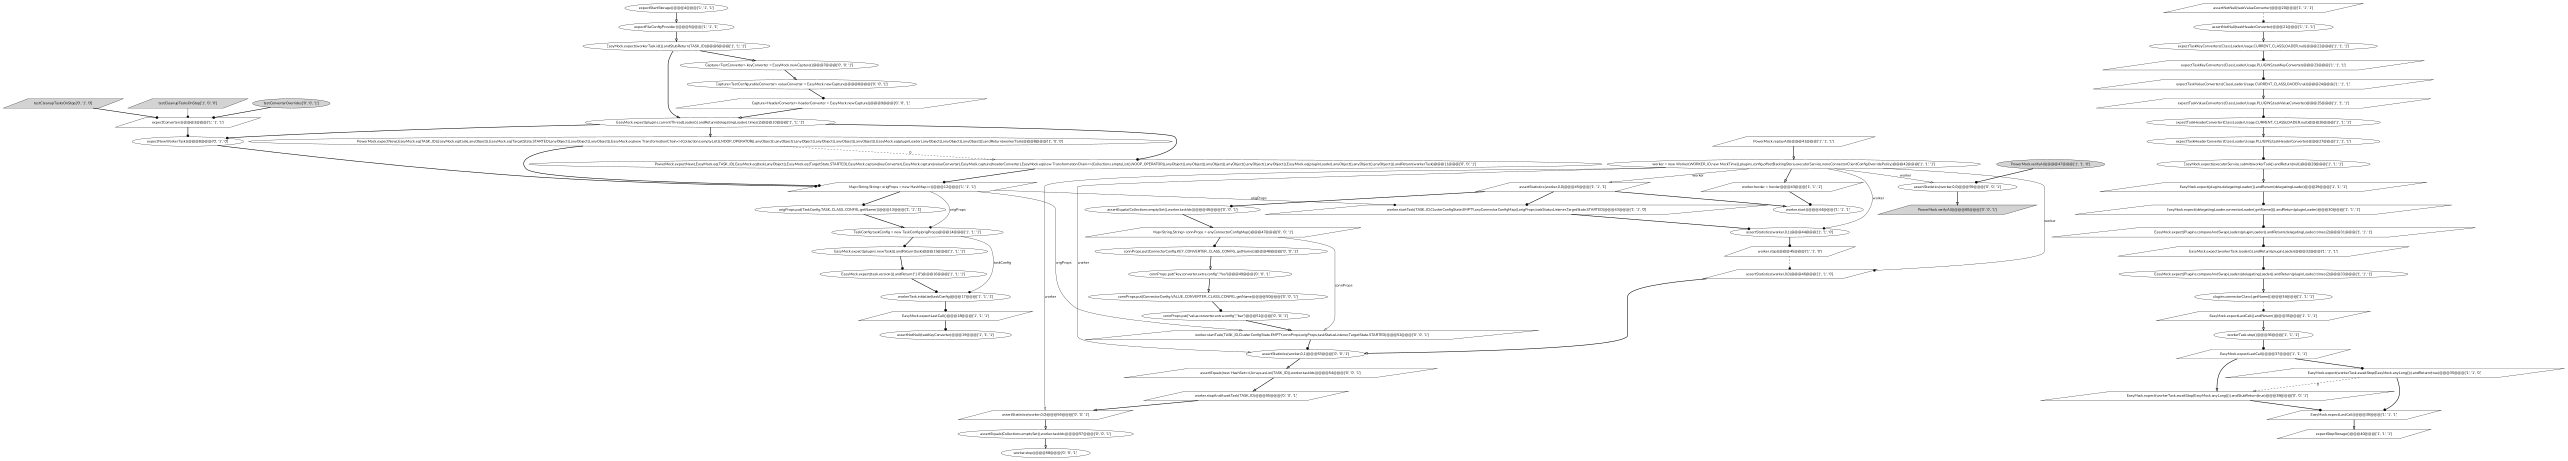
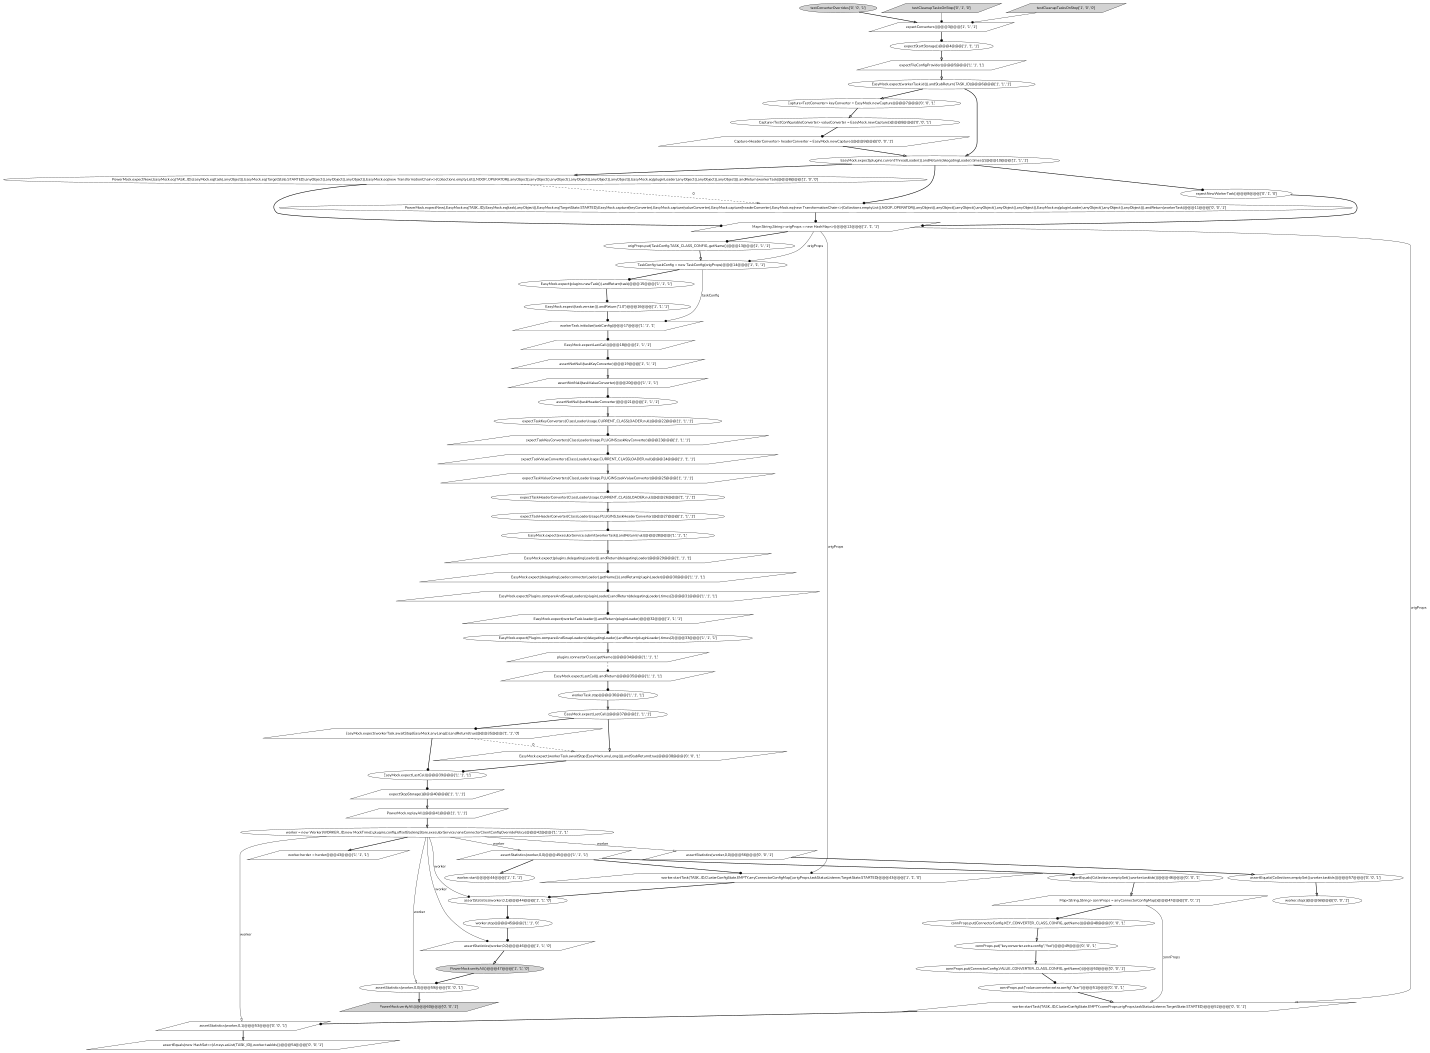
edge "assertNotNull(taskValueConverter)@@@20@@@['1', '1', '1']" -> "assertNotNull(taskHeaderConverter)@@@21@@@['1', '1', '1']": style dashed -> bold
node "expectFileConfigProvider()@@@5@@@['1', '1', '1']": shape ellipse -> parallelogram
edge "testConverterOverrides['0', '0', '1']" -> "expectConverters()@@@3@@@['1', '1', '1']": arrowhead dot -> onormal
edge "testCleanupTasksOnStop['0', '1', '0']" -> "expectConverters()@@@3@@@['1', '1', '1']": style bold -> solid
edge "expectConverters()@@@3@@@['1', '1', '1']" -> "expectNewWorkerTask()@@@8@@@['0', '1', '0']": now "expectConverters()@@@3@@@['1', '1', '1']" -> "expectStartStorage()@@@4@@@['1', '1', '1']"
edge "worker.herder = herder@@@43@@@['1', '1', '1']" -> "worker.start()@@@44@@@['1', '1', '1']": removed
node "worker.stop()@@@45@@@['1', '1', '0']": shape parallelogram -> ellipse
edge "worker.stop()@@@45@@@['1', '1', '0']" -> "assertStatistics(worker,0,0)@@@46@@@['1', '1', '0']": style dashed -> bold
node "workerTask.initialize(taskConfig)@@@17@@@['1', '1', '1']": shape ellipse -> parallelogram
node "plugins.connectorClass(.getName())@@@34@@@['1', '1', '1']": shape ellipse -> parallelogram
edge "EasyMock.expectLastCall().andReturn()@@@35@@@['1', '1', '1']" -> "workerTask.stop()@@@36@@@['1', '1', '1']": arrowhead onormal -> dot
node "assertNotNull(taskKeyConverter)@@@19@@@['1', '1', '1']": shape ellipse -> parallelogram
edge "workerTask.stop()@@@36@@@['1', '1', '1']" -> "EasyMock.expectLastCall()@@@37@@@['1', '1', '1']": arrowhead dot -> onormal
edge "assertStatistics(worker,0,0)@@@46@@@['1', '1', '0']" -> "assertStatistics(worker,0,1)@@@53@@@['0', '0', '1']": now "assertStatistics(worker,0,0)@@@46@@@['1', '1', '0']" -> "PowerMock.verifyAll()@@@47@@@['1', '1', '0']"
node "assertStatistics(worker,0,1)@@@53@@@['0', '0', '1']": shape ellipse -> parallelogram
node "EasyMock.expectLastCall()@@@37@@@['1', '1', '1']": shape parallelogram -> ellipse
edge "assertNotNull(taskKeyConverter)@@@19@@@['1', '1', '1']" -> "assertNotNull(taskValueConverter)@@@20@@@['1', '1', '1']": added
node "worker.stopAndAwaitTask(TASK_ID)@@@55@@@['0', '0', '1']": removed
node "EasyMock.expectLastCall()@@@39@@@['1', '1', '1']": shape parallelogram -> ellipse
edge "EasyMock.expectLastCall()@@@39@@@['1', '1', '1']" -> "expectStopStorage()@@@40@@@['1', '1', '1']": arrowhead onormal -> dot
edge "expectStopStorage()@@@40@@@['1', '1', '1']" -> "PowerMock.replayAll()@@@41@@@['1', '1', '1']": added
